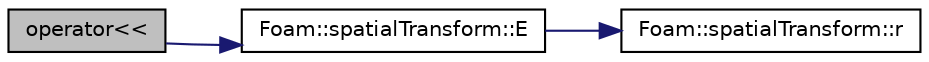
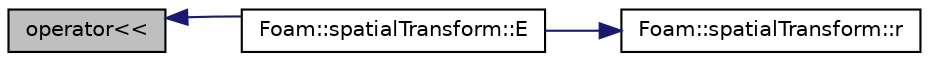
edge "operator<<" -> "Foam::spatialTransform::E": reversed
